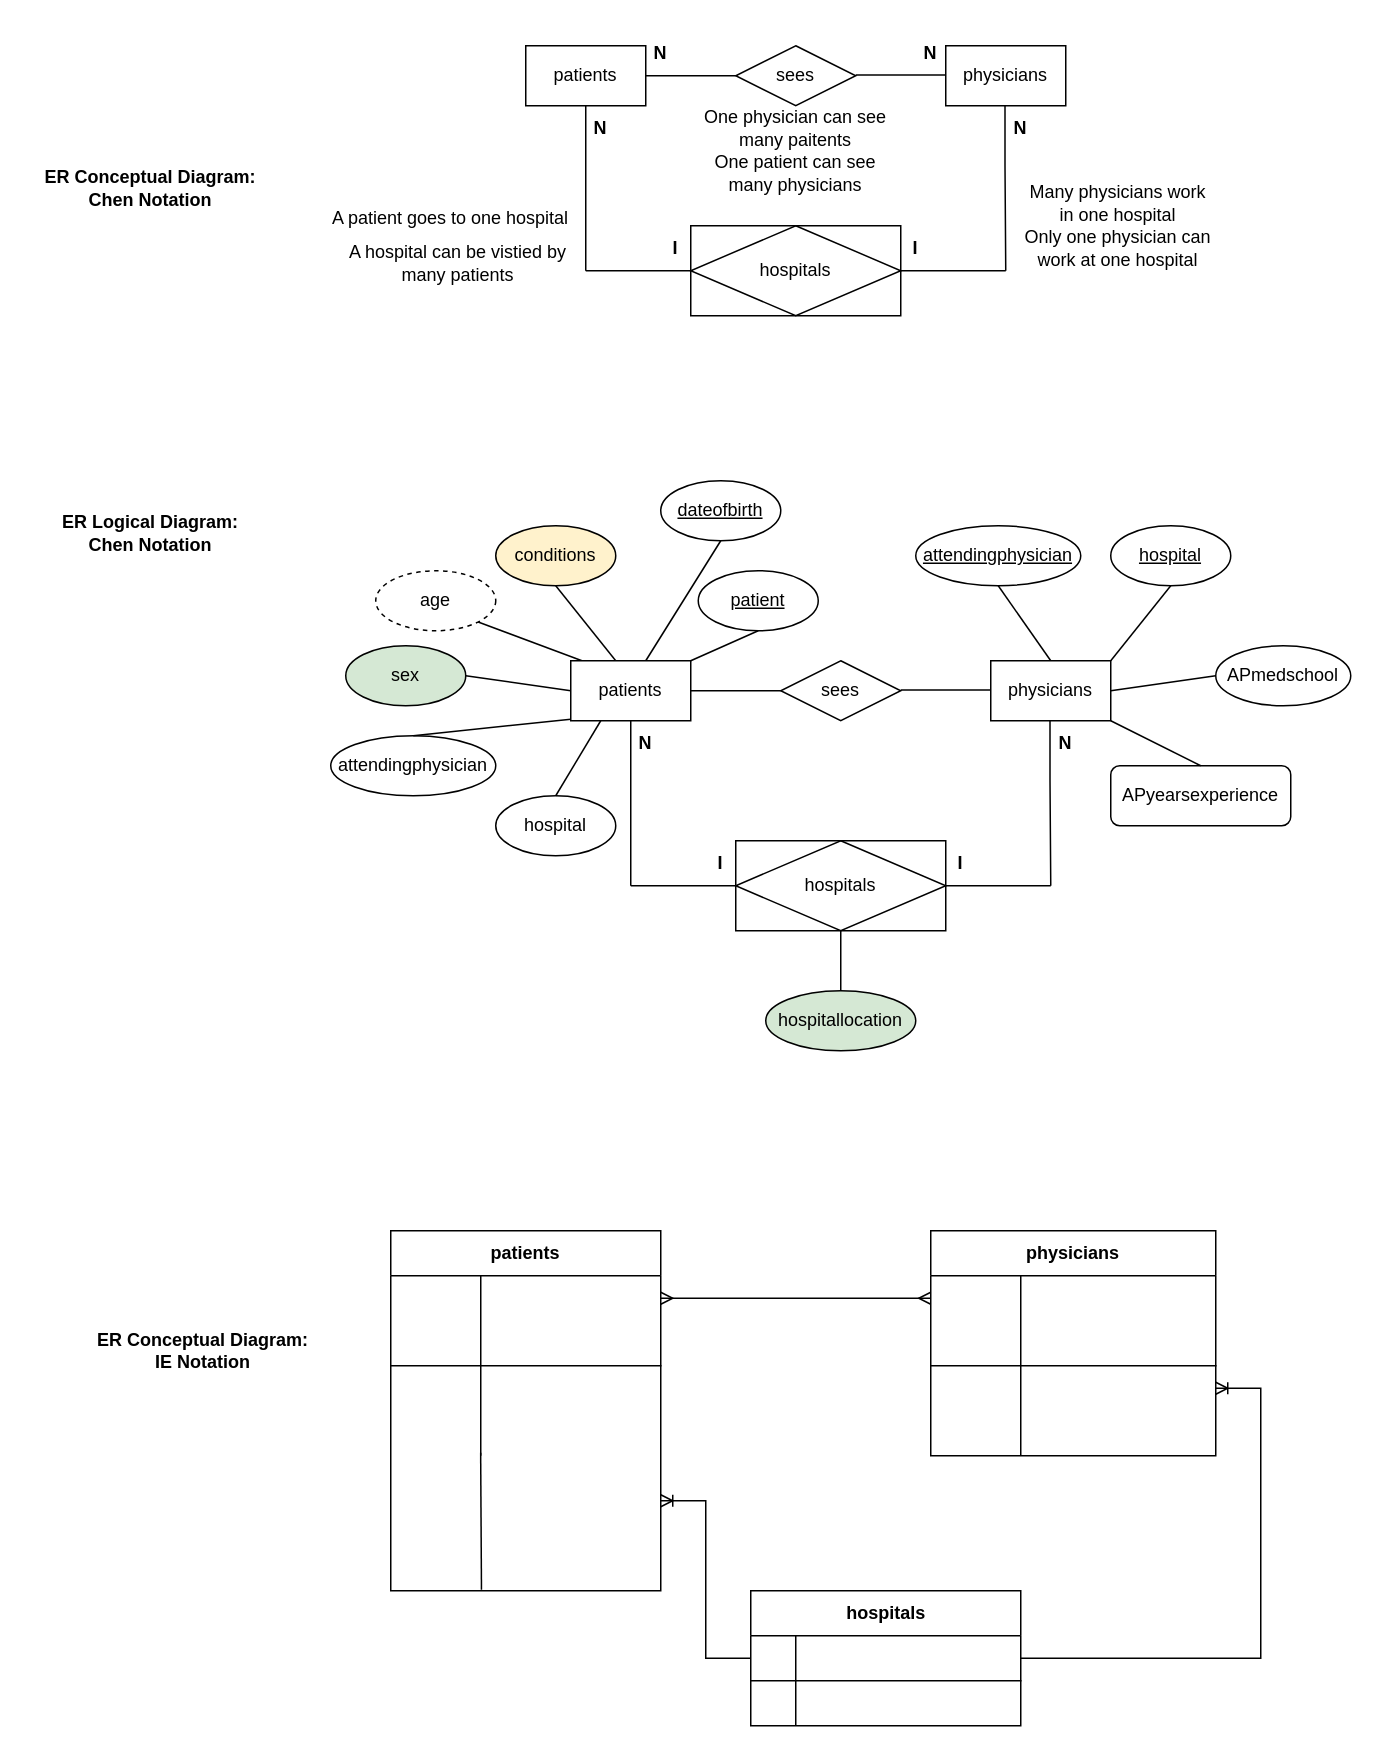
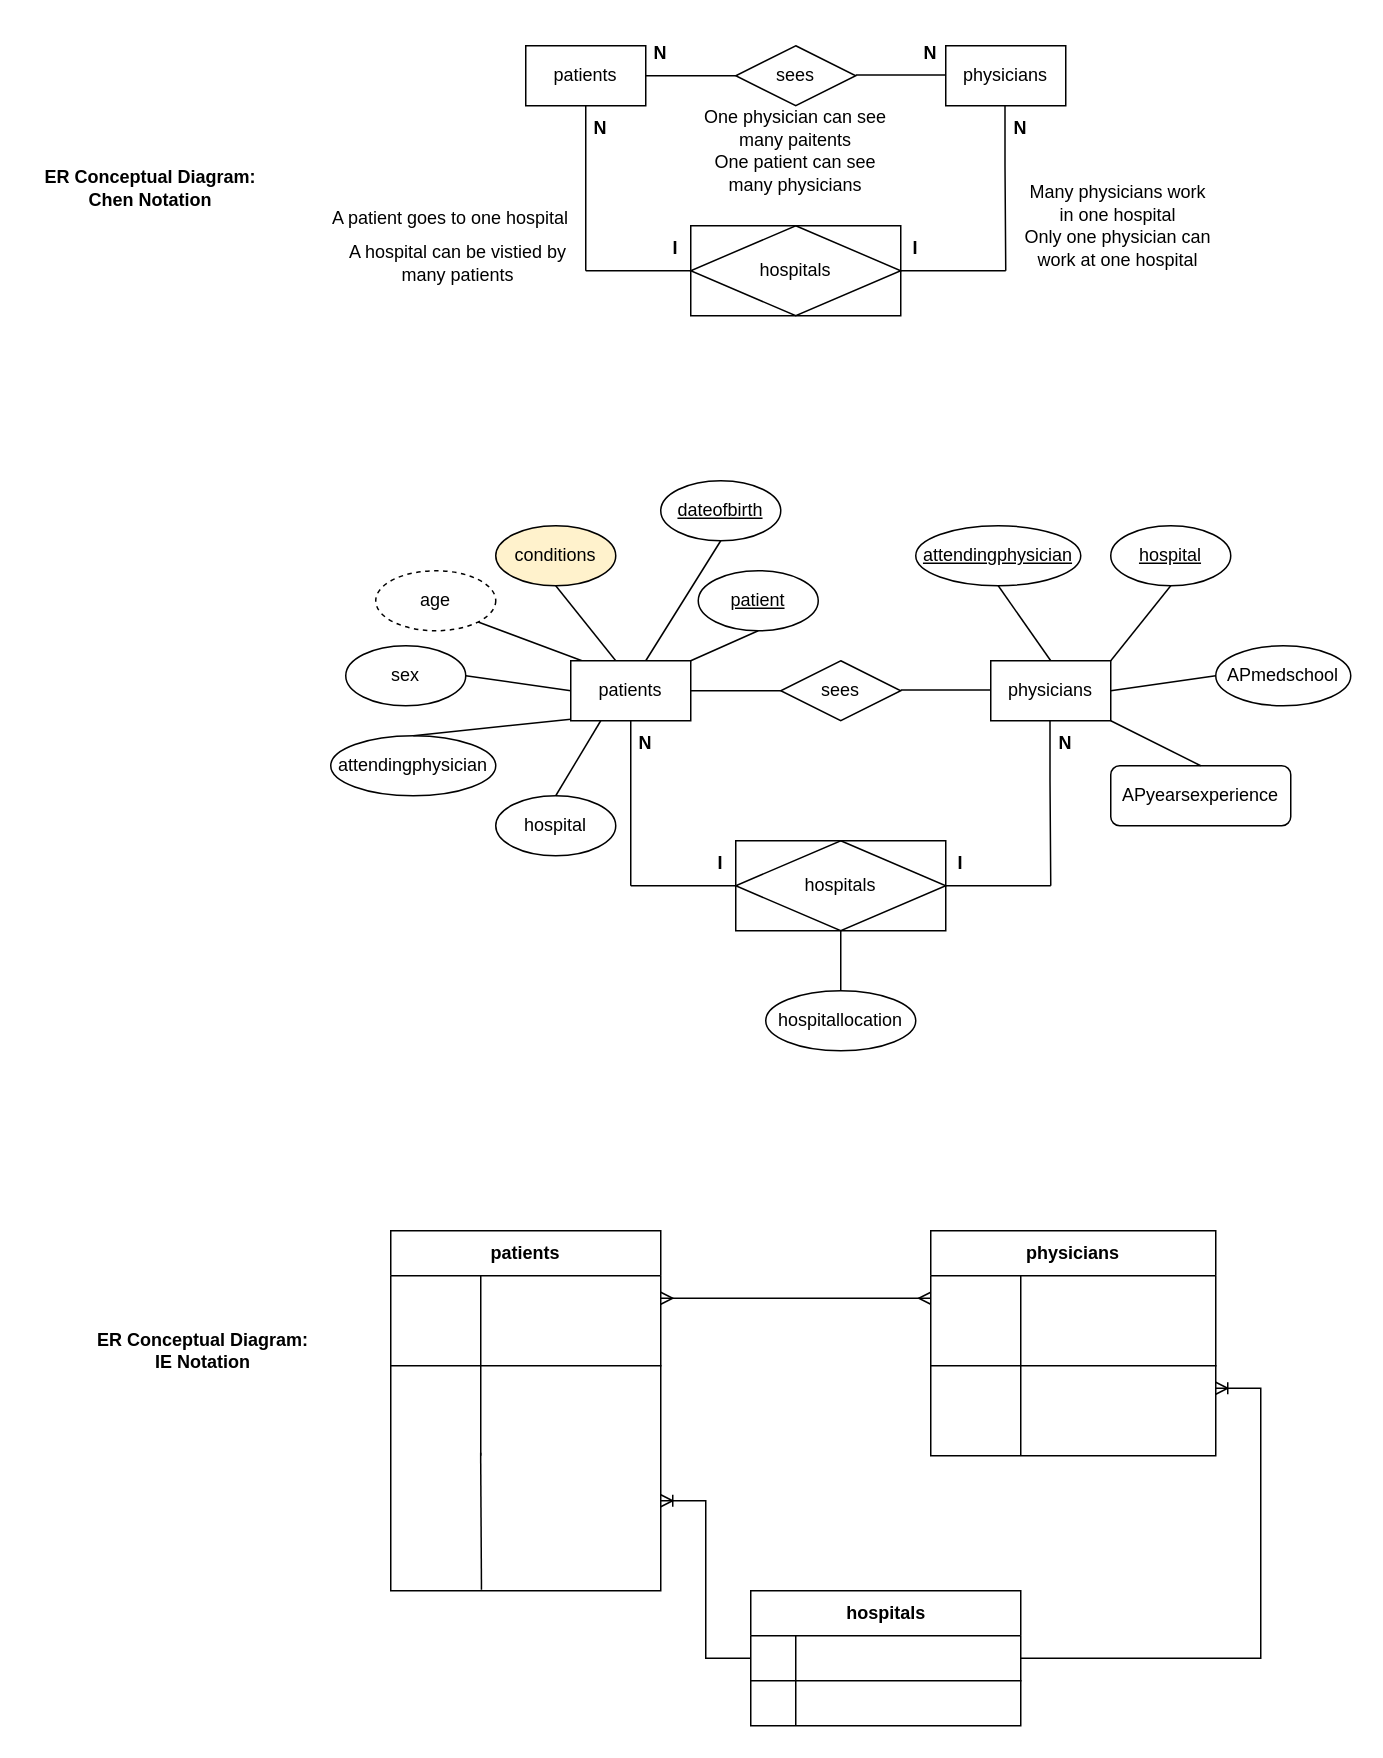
node "ER Logical Diagram: Chen Notation": removed
node "sex": fillcolor #d5e8d4 -> #ffffff
node "hospitallocation": fillcolor #d5e8d4 -> #ffffff
